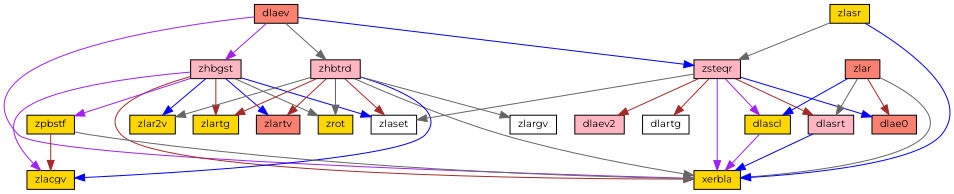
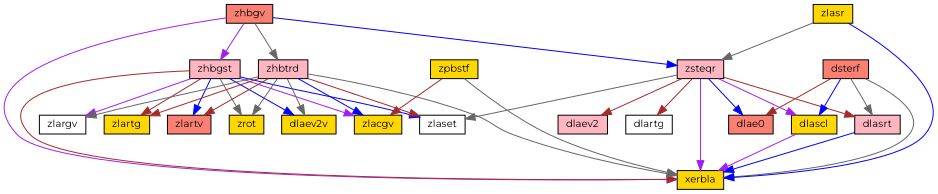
node "dlaev": label "dlaev" -> "zhbgv"
node "zlar": label "zlar" -> "dsterf"
edge "zhbgst" -> "zpbstf": now "zhbgst" -> "zlargv"
node "zlar2v": label "zlar2v" -> "dlaev2v"
